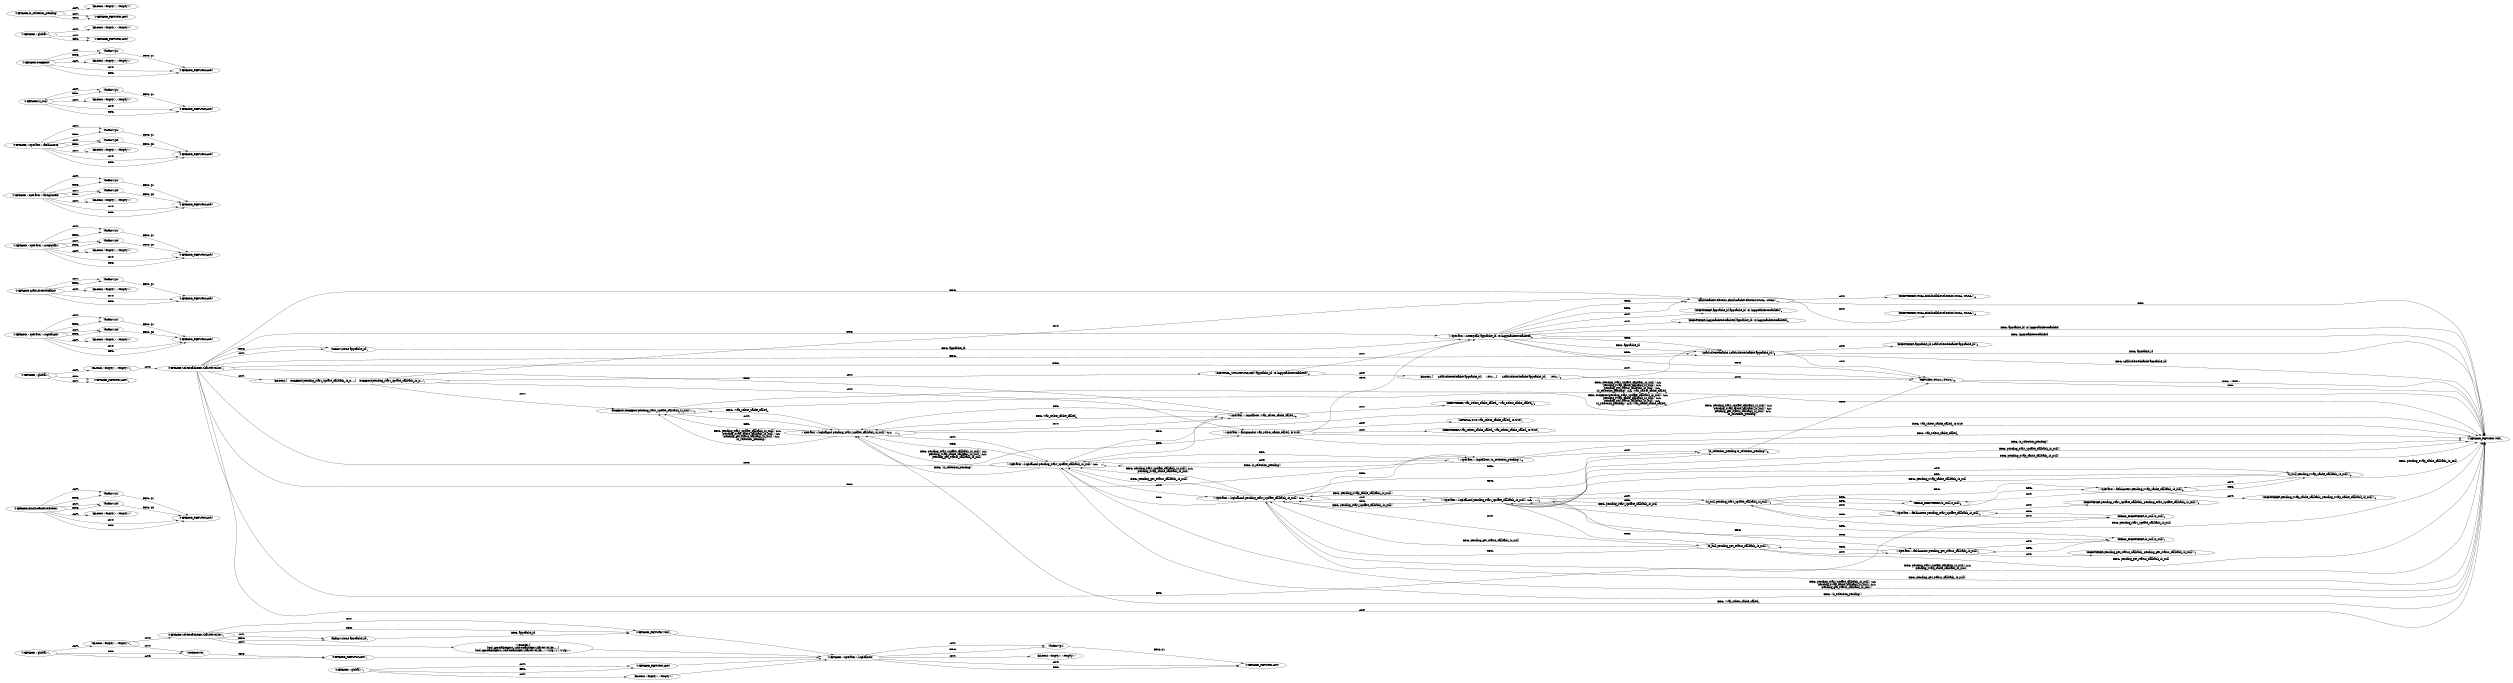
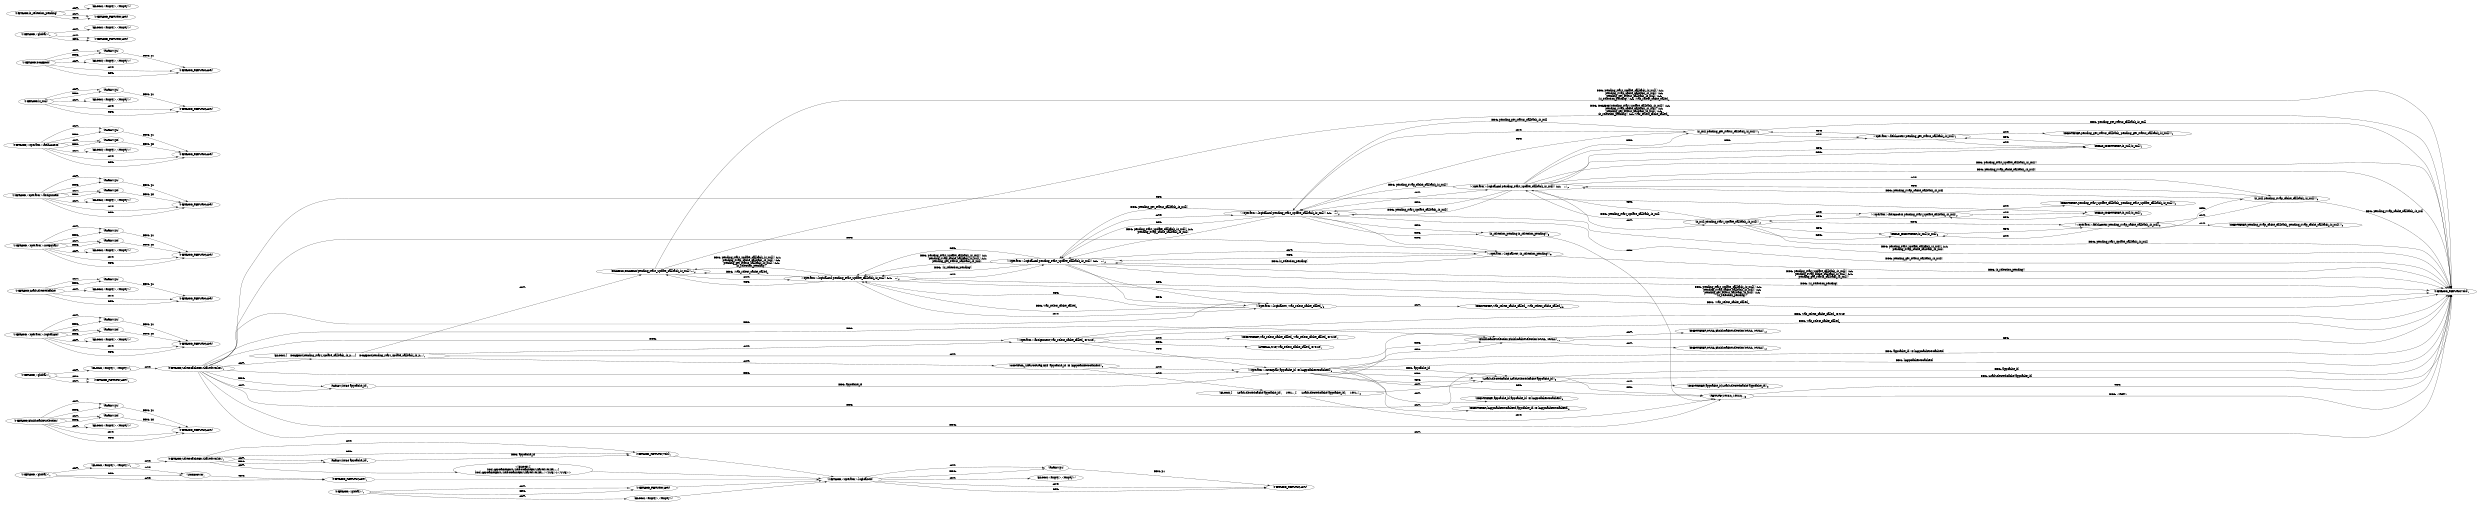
edge "(LoadSelectedCache,LoadSelectedCache(appcache_id))" -> "(RETURN,return;,return;)": label "AST: " -> "CFG: "
edge "(<operator>.notEquals,appcache_id != kAppCacheNoCacheId)" -> "(RETURN,return;,return;)": label "CDG: " -> "CFG: "
edge "(<operator>.assignment,was_select_cache_called_ = true)" -> "(LITERAL,true,was_select_cache_called_ = true)": label "AST: " -> "DDG: "
edge "(<operator>.logicalNot,!is_selection_pending())" -> "(is_selection_pending,is_selection_pending())": removed, label "AST:"
